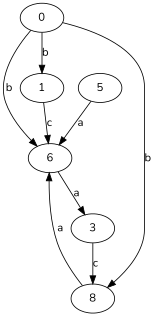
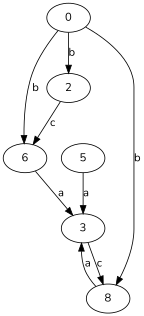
node "1": label "1" -> "2"
edge "5" -> "6": now "5" -> "3"
edge "8" -> "6": now "8" -> "3"
